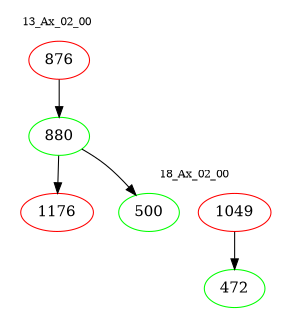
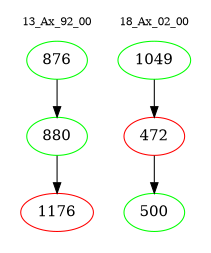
cluster "13_Ax_02_00": label "13_Ax_02_00" -> "13_Ax_92_00"
node "876": color red -> green
edge "880" -> "500": now "472" -> "500"
node "1049": color red -> green
node "472": color green -> red
